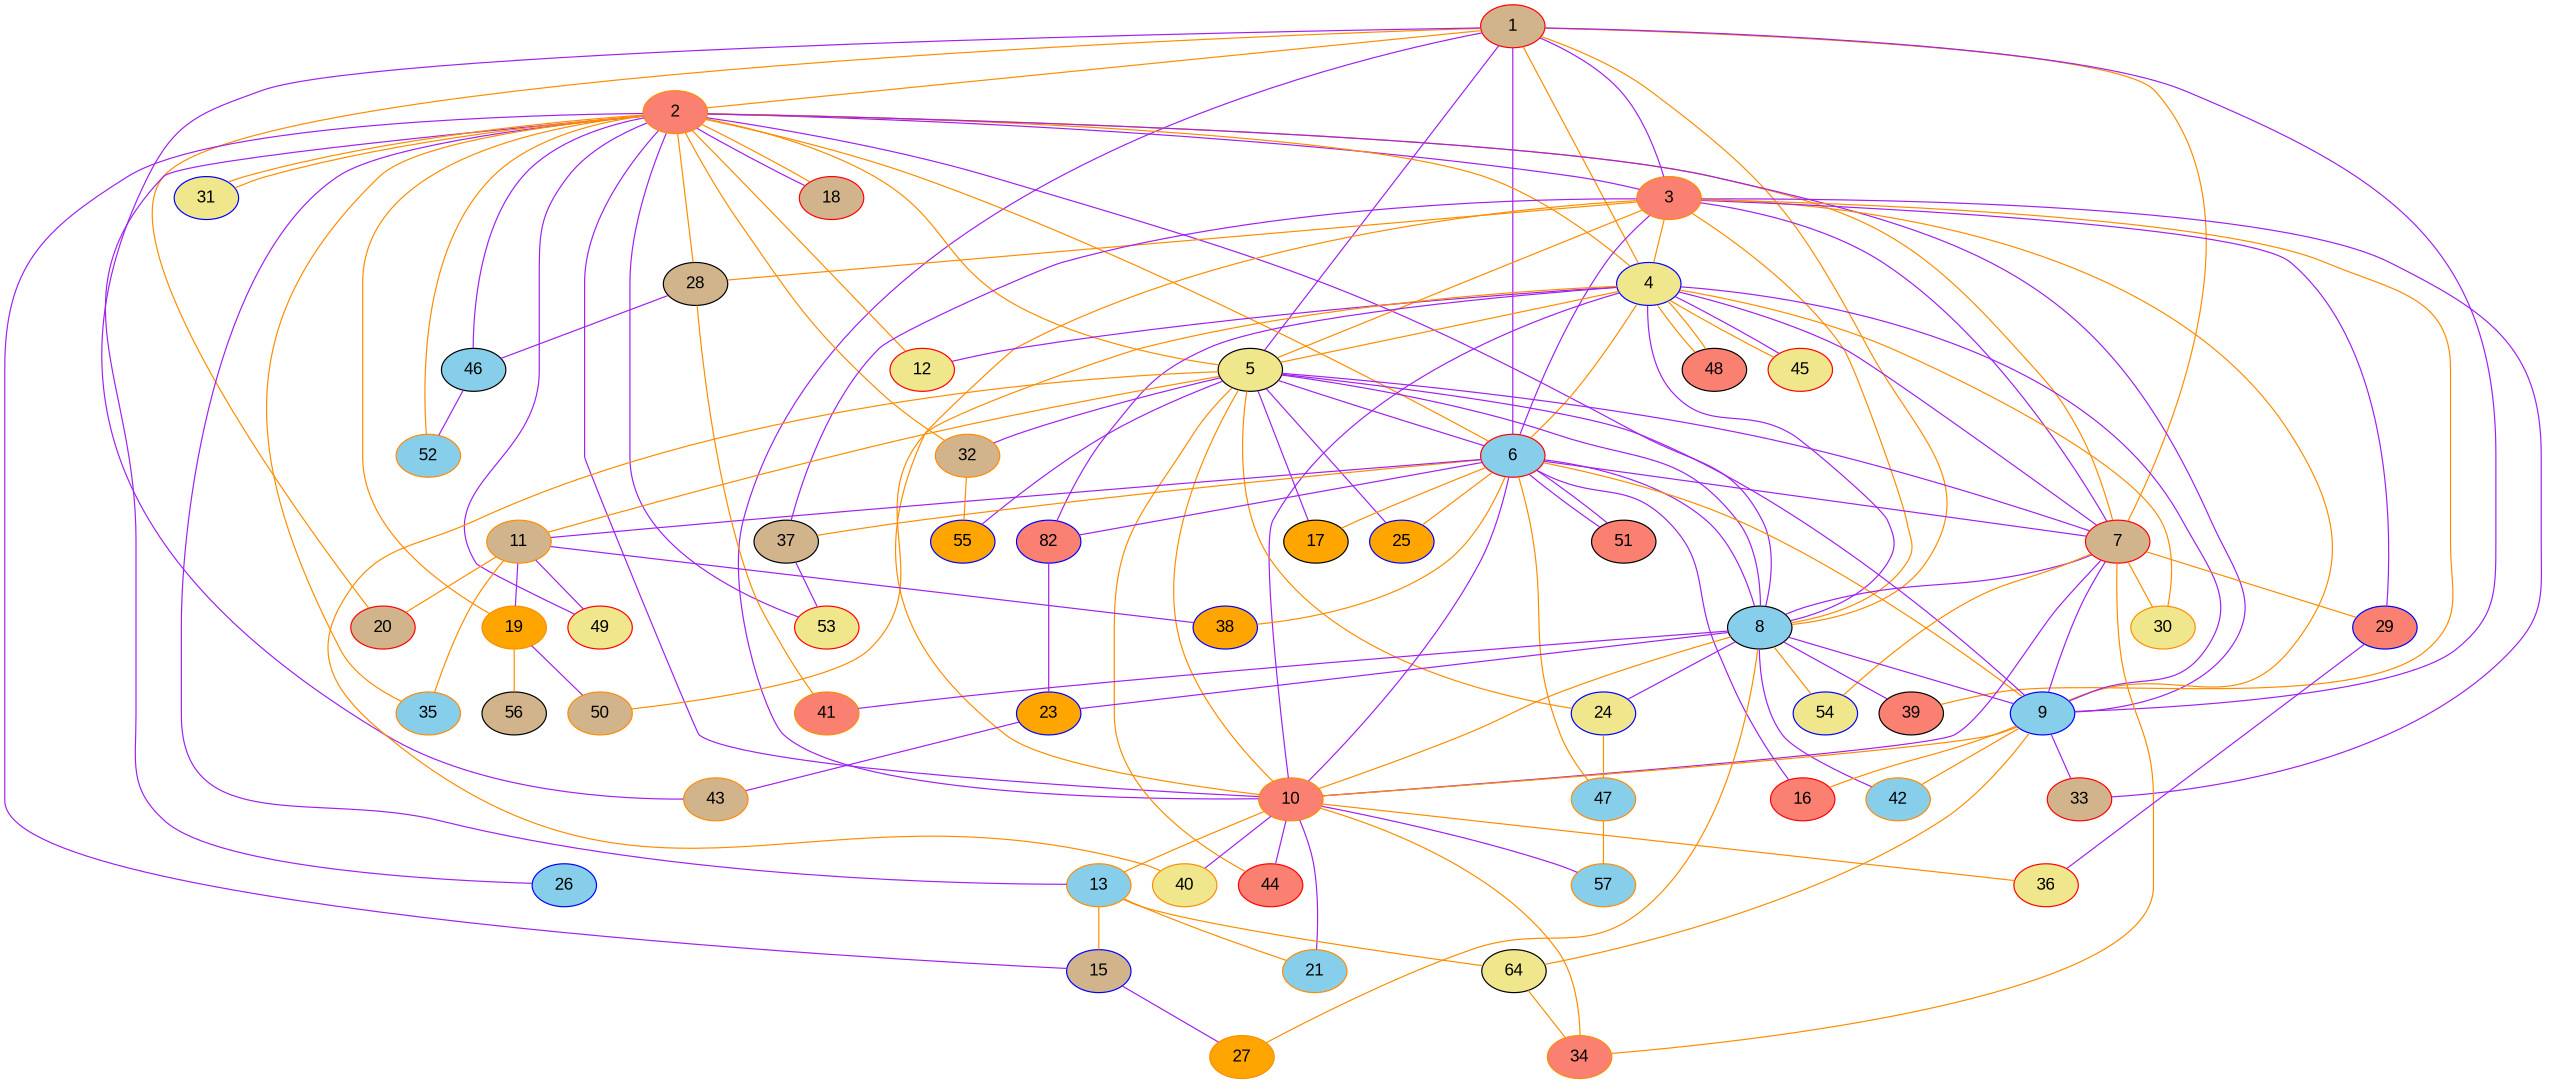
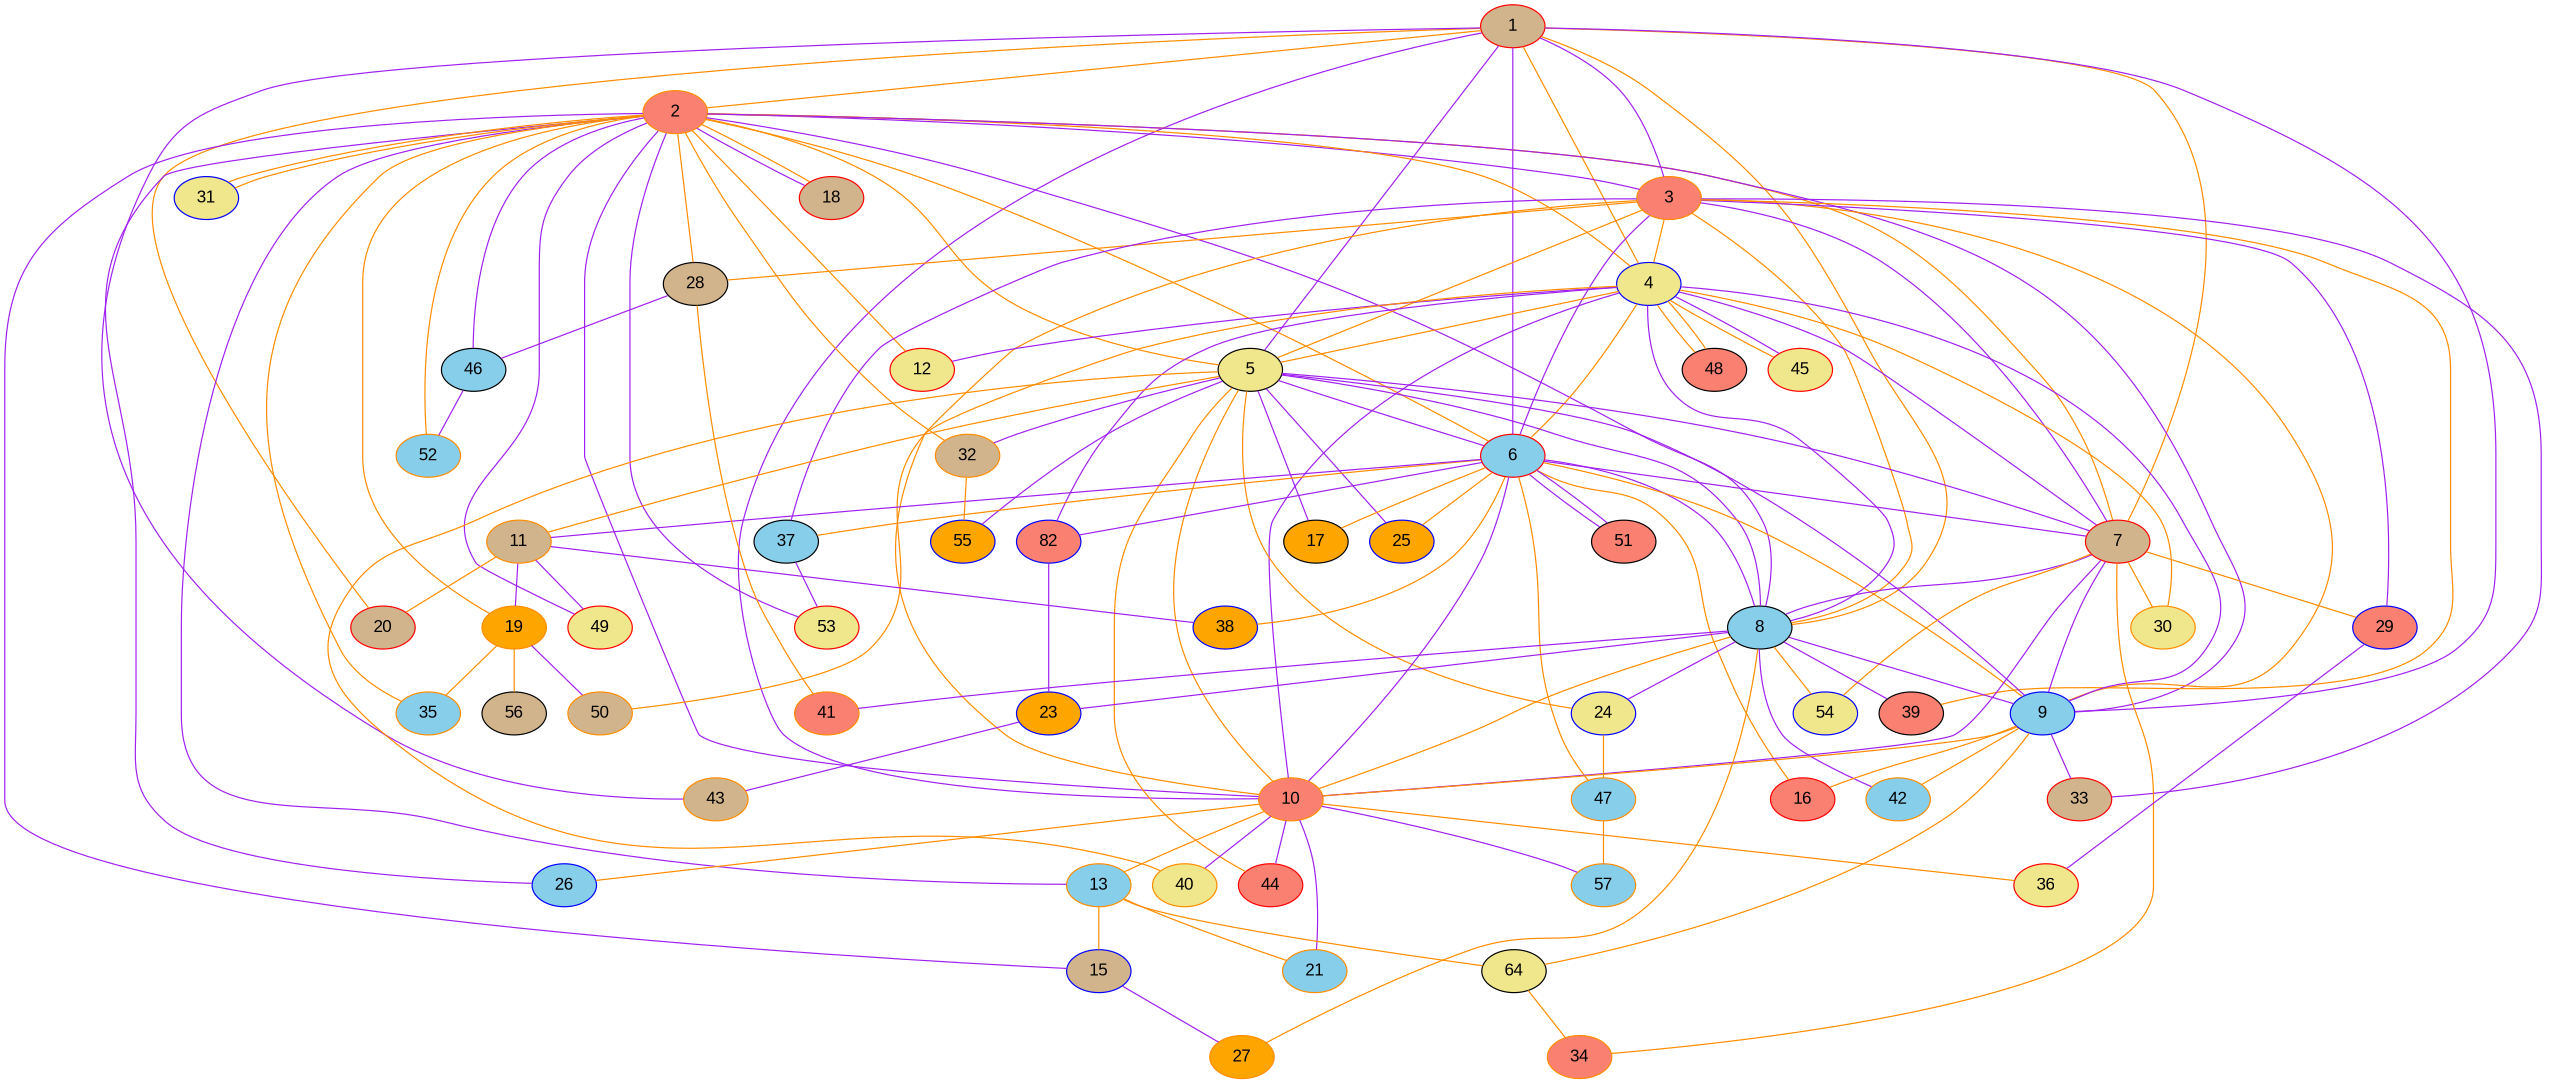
node "37": fillcolor tan -> skyblue
edge "6" -- "16": color purple -> darkorange
edge "11" -- "35": now "19" -- "35"
edge "10" -- "34": now "10" -- "26"
